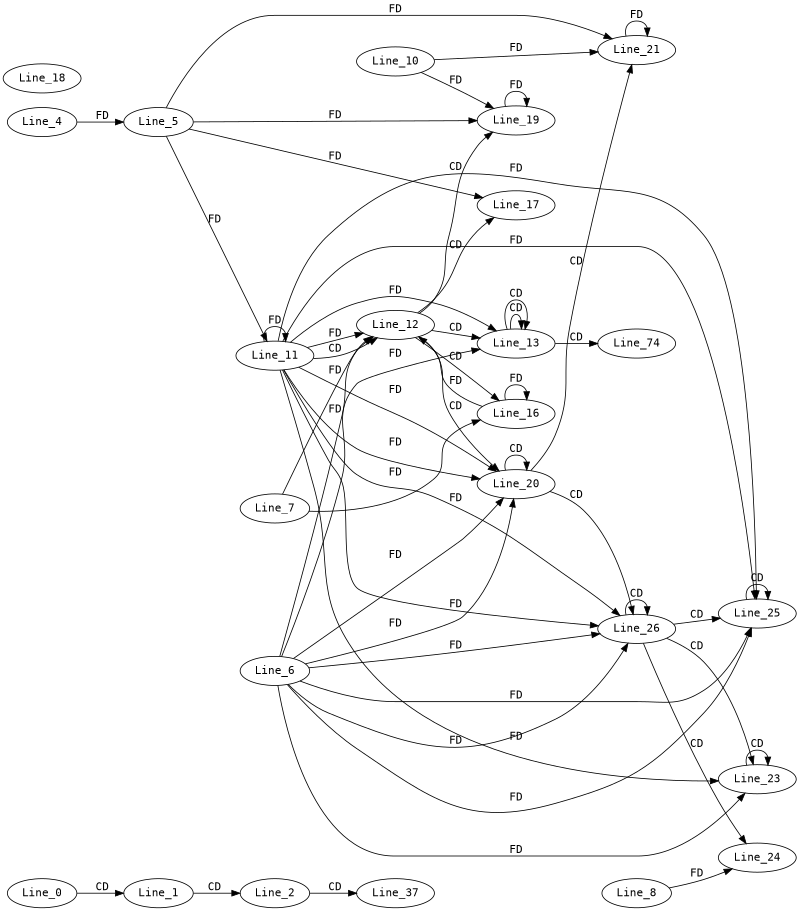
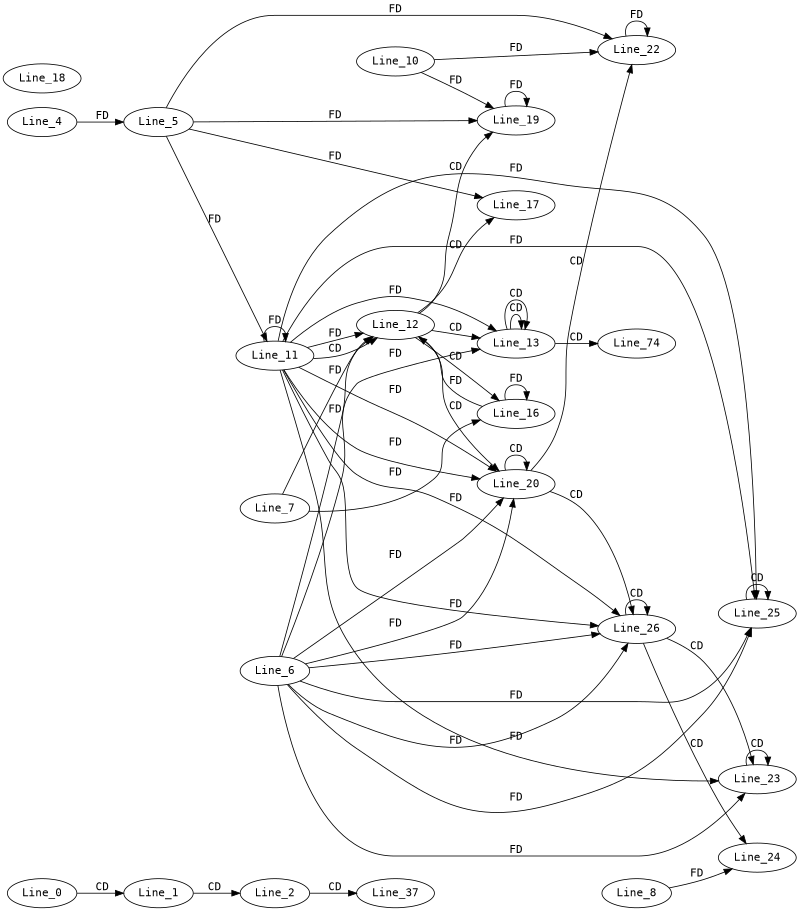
node "Line_21": label "Line_21" -> "Line_22"
edge "Line_26" -> "Line_25": removed, label "CD"
